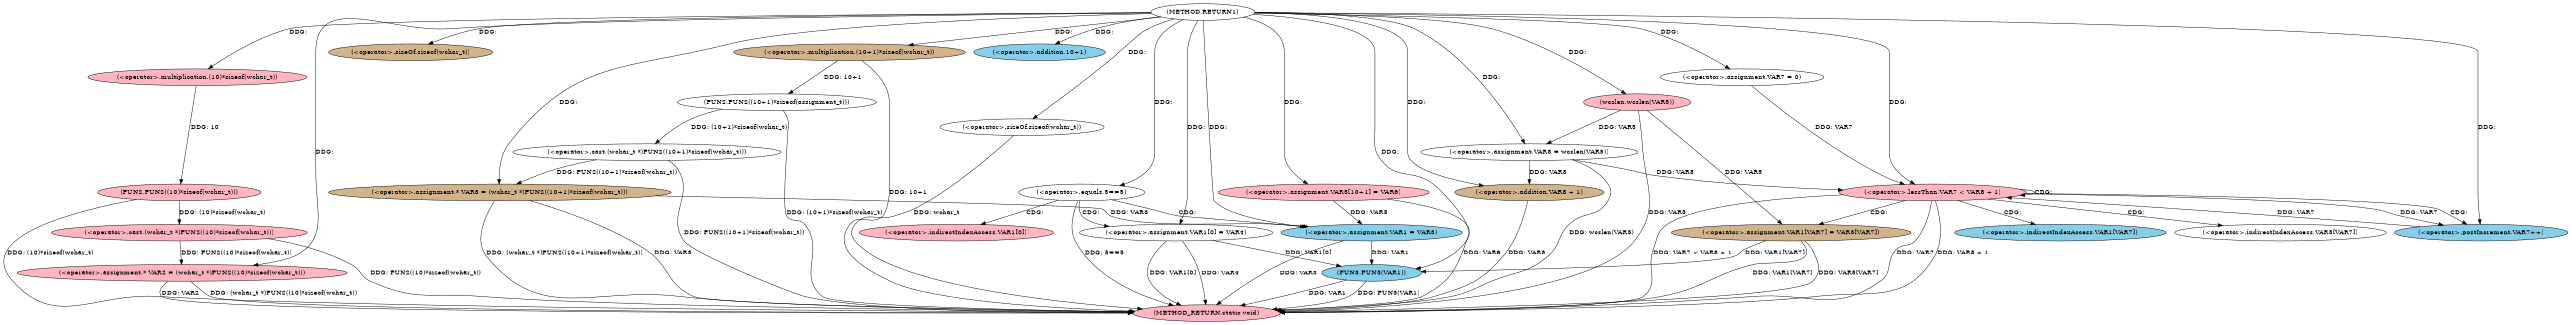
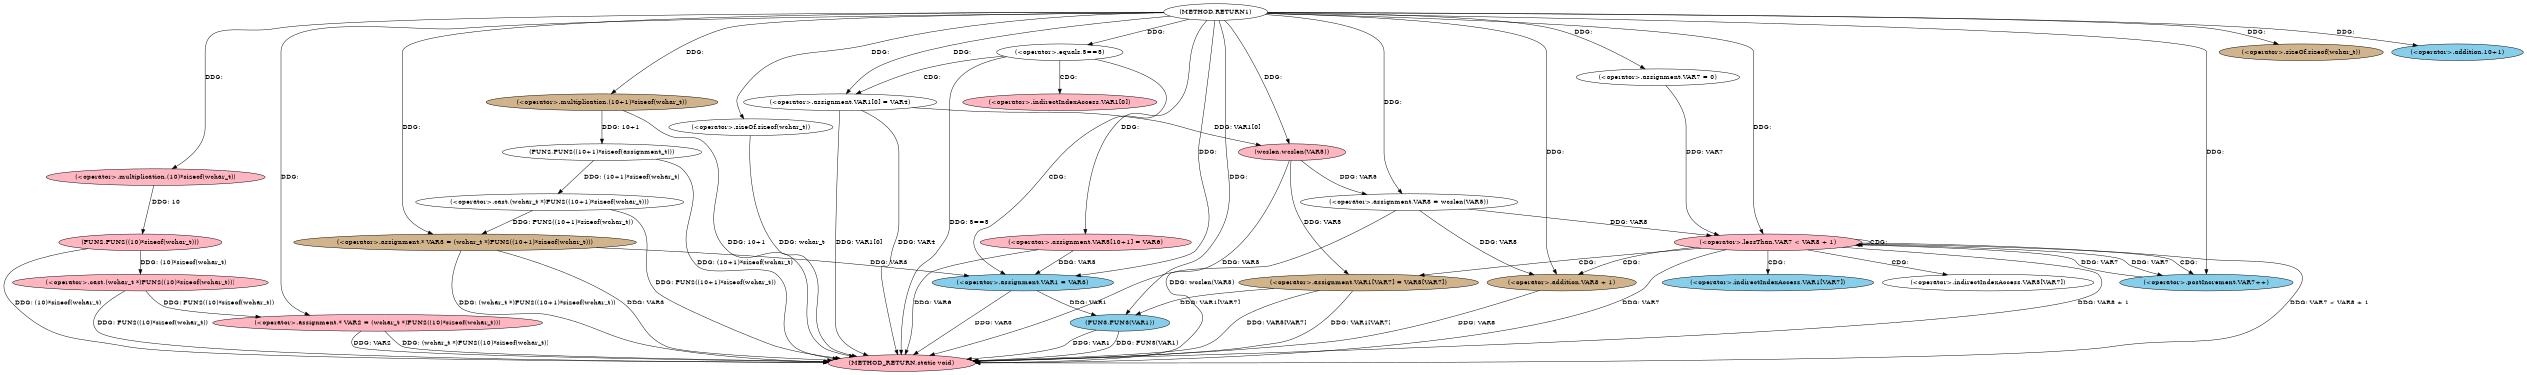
edge "(<operator>.assignment,VAR1[0] = VAR4)" -> "(FUN3,FUN3(VAR1))": now "(<operator>.assignment,VAR1[0] = VAR4)" -> "(wcslen,wcslen(VAR5))"
edge "(<operator>.lessThan,VAR7 < VAR8 + 1)" -> "(<operator>.addition,VAR8 + 1)": added, label "CDG:"
